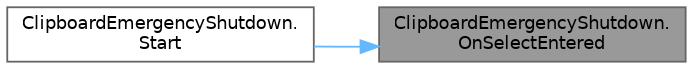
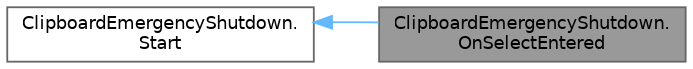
edge "ClipboardEmergencyShutdown. Start" -> "ClipboardEmergencyShutdown. OnSelectEntered": reversed
